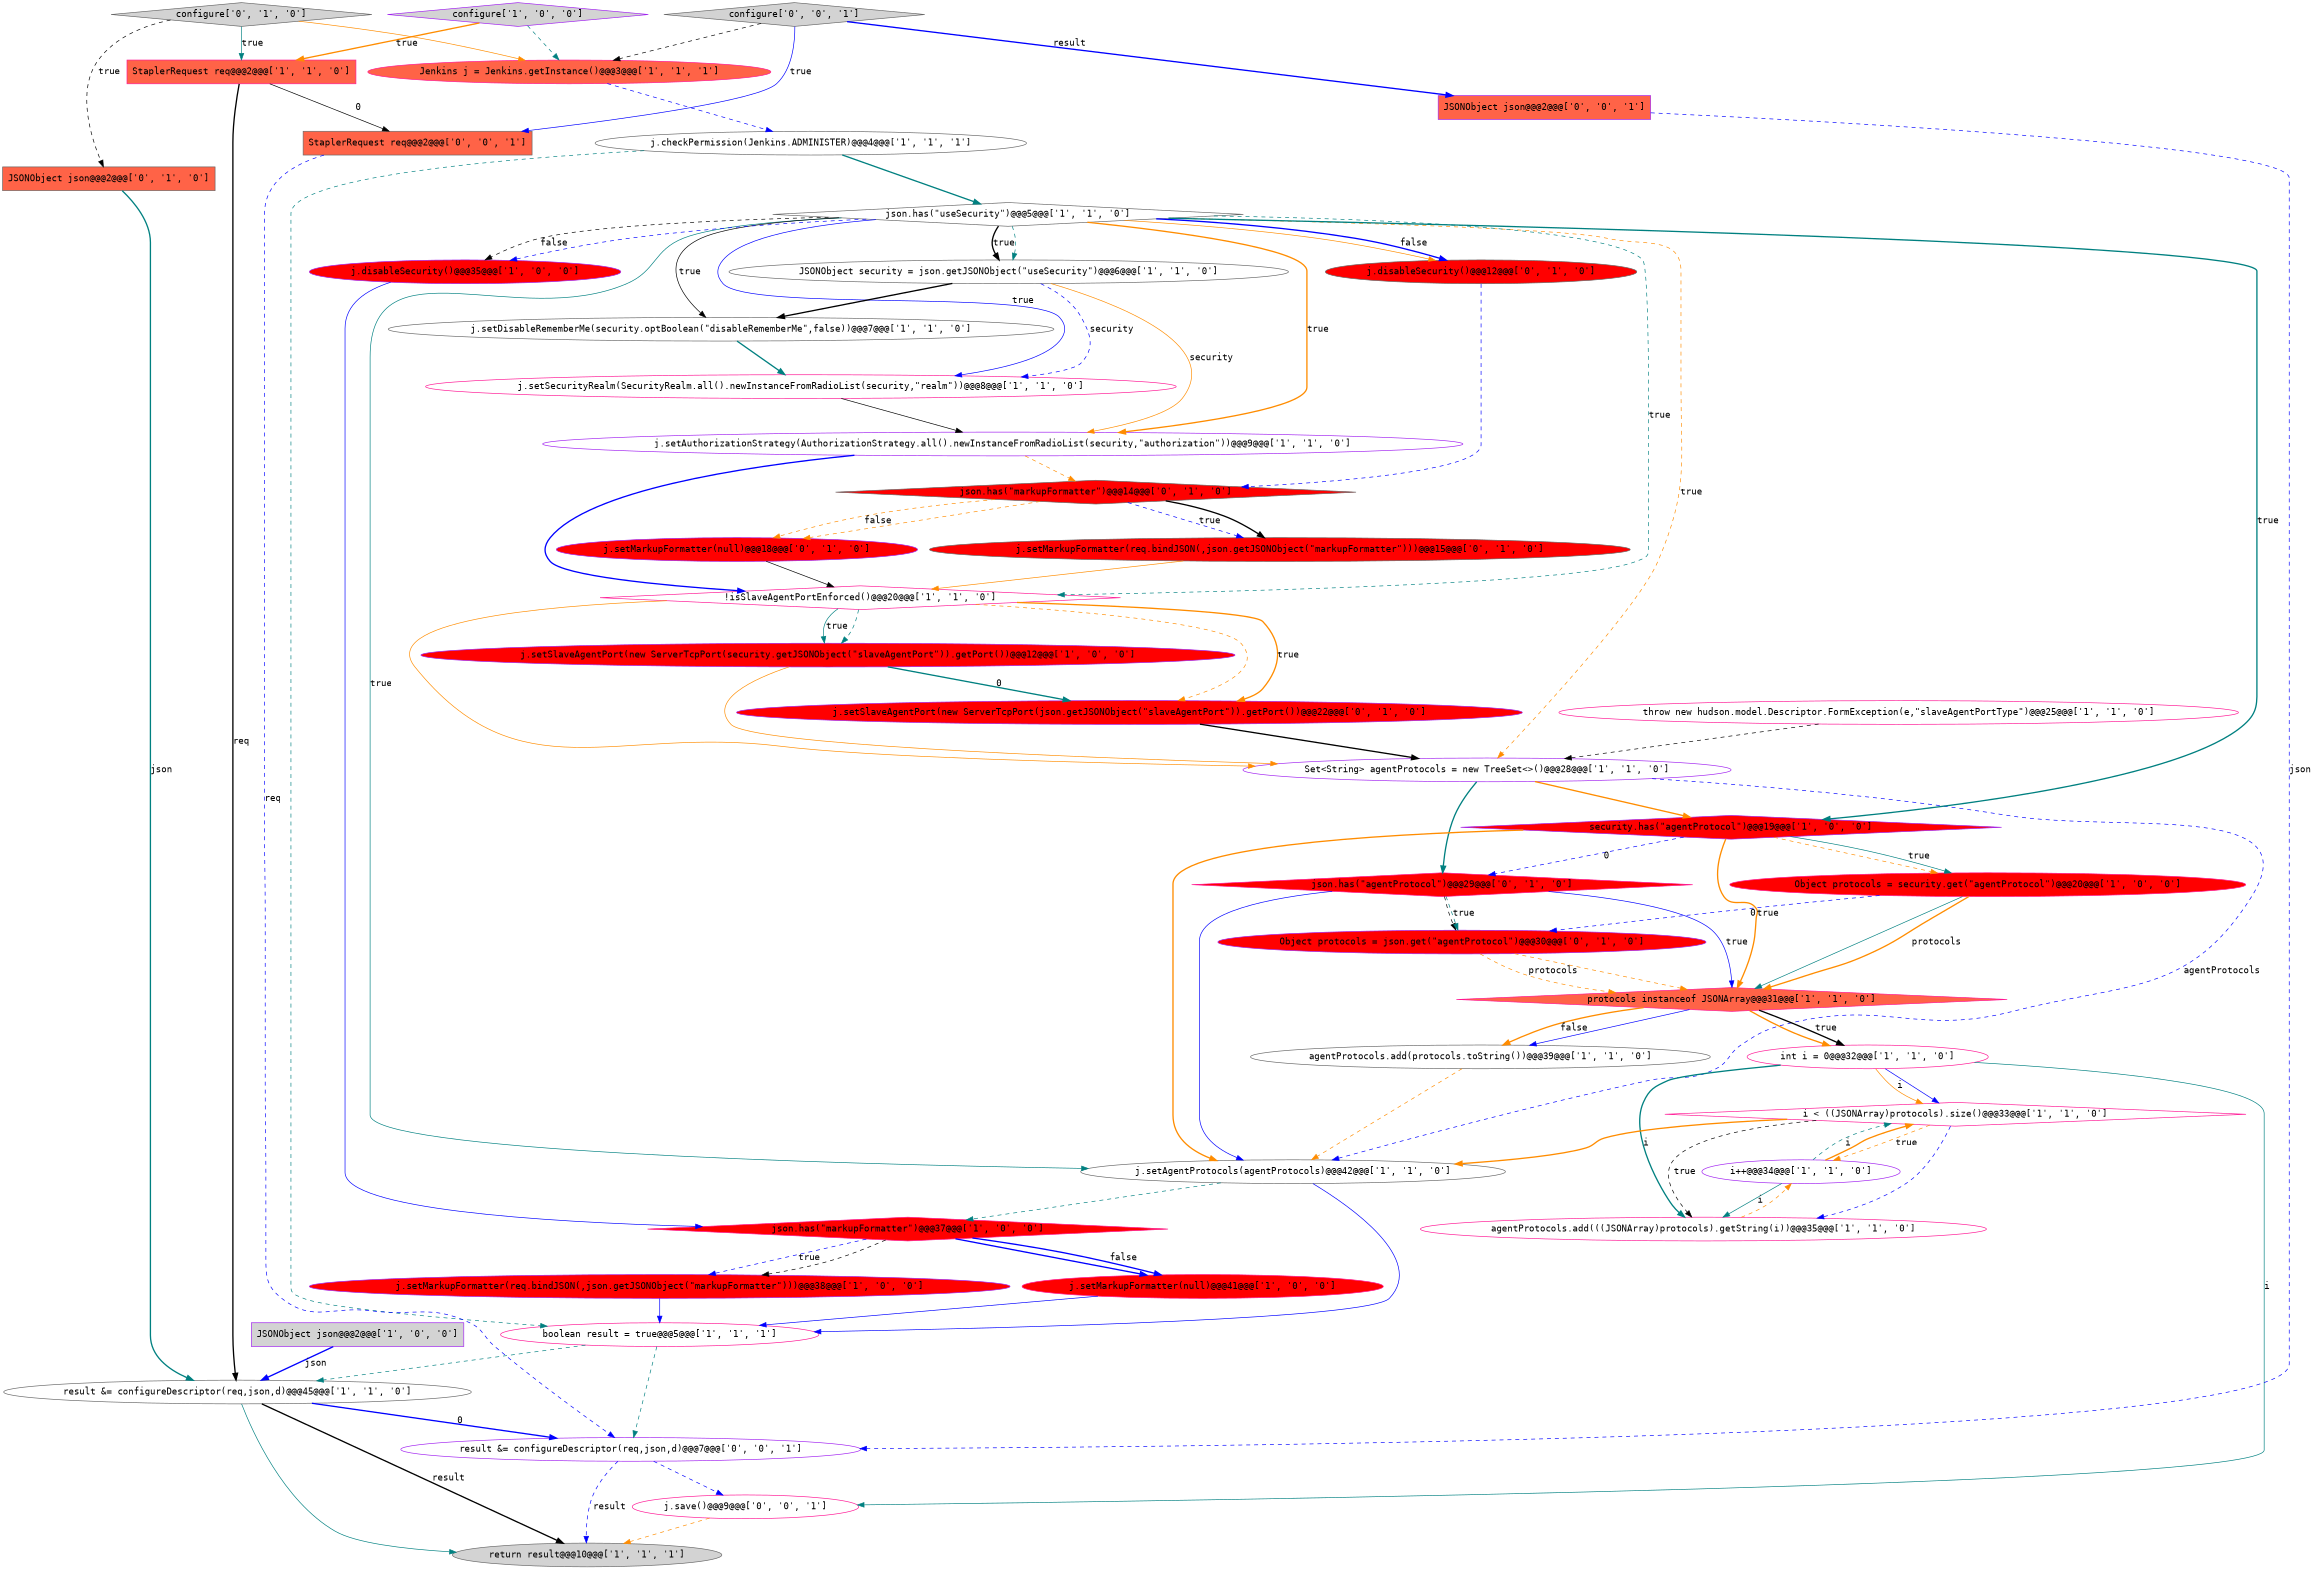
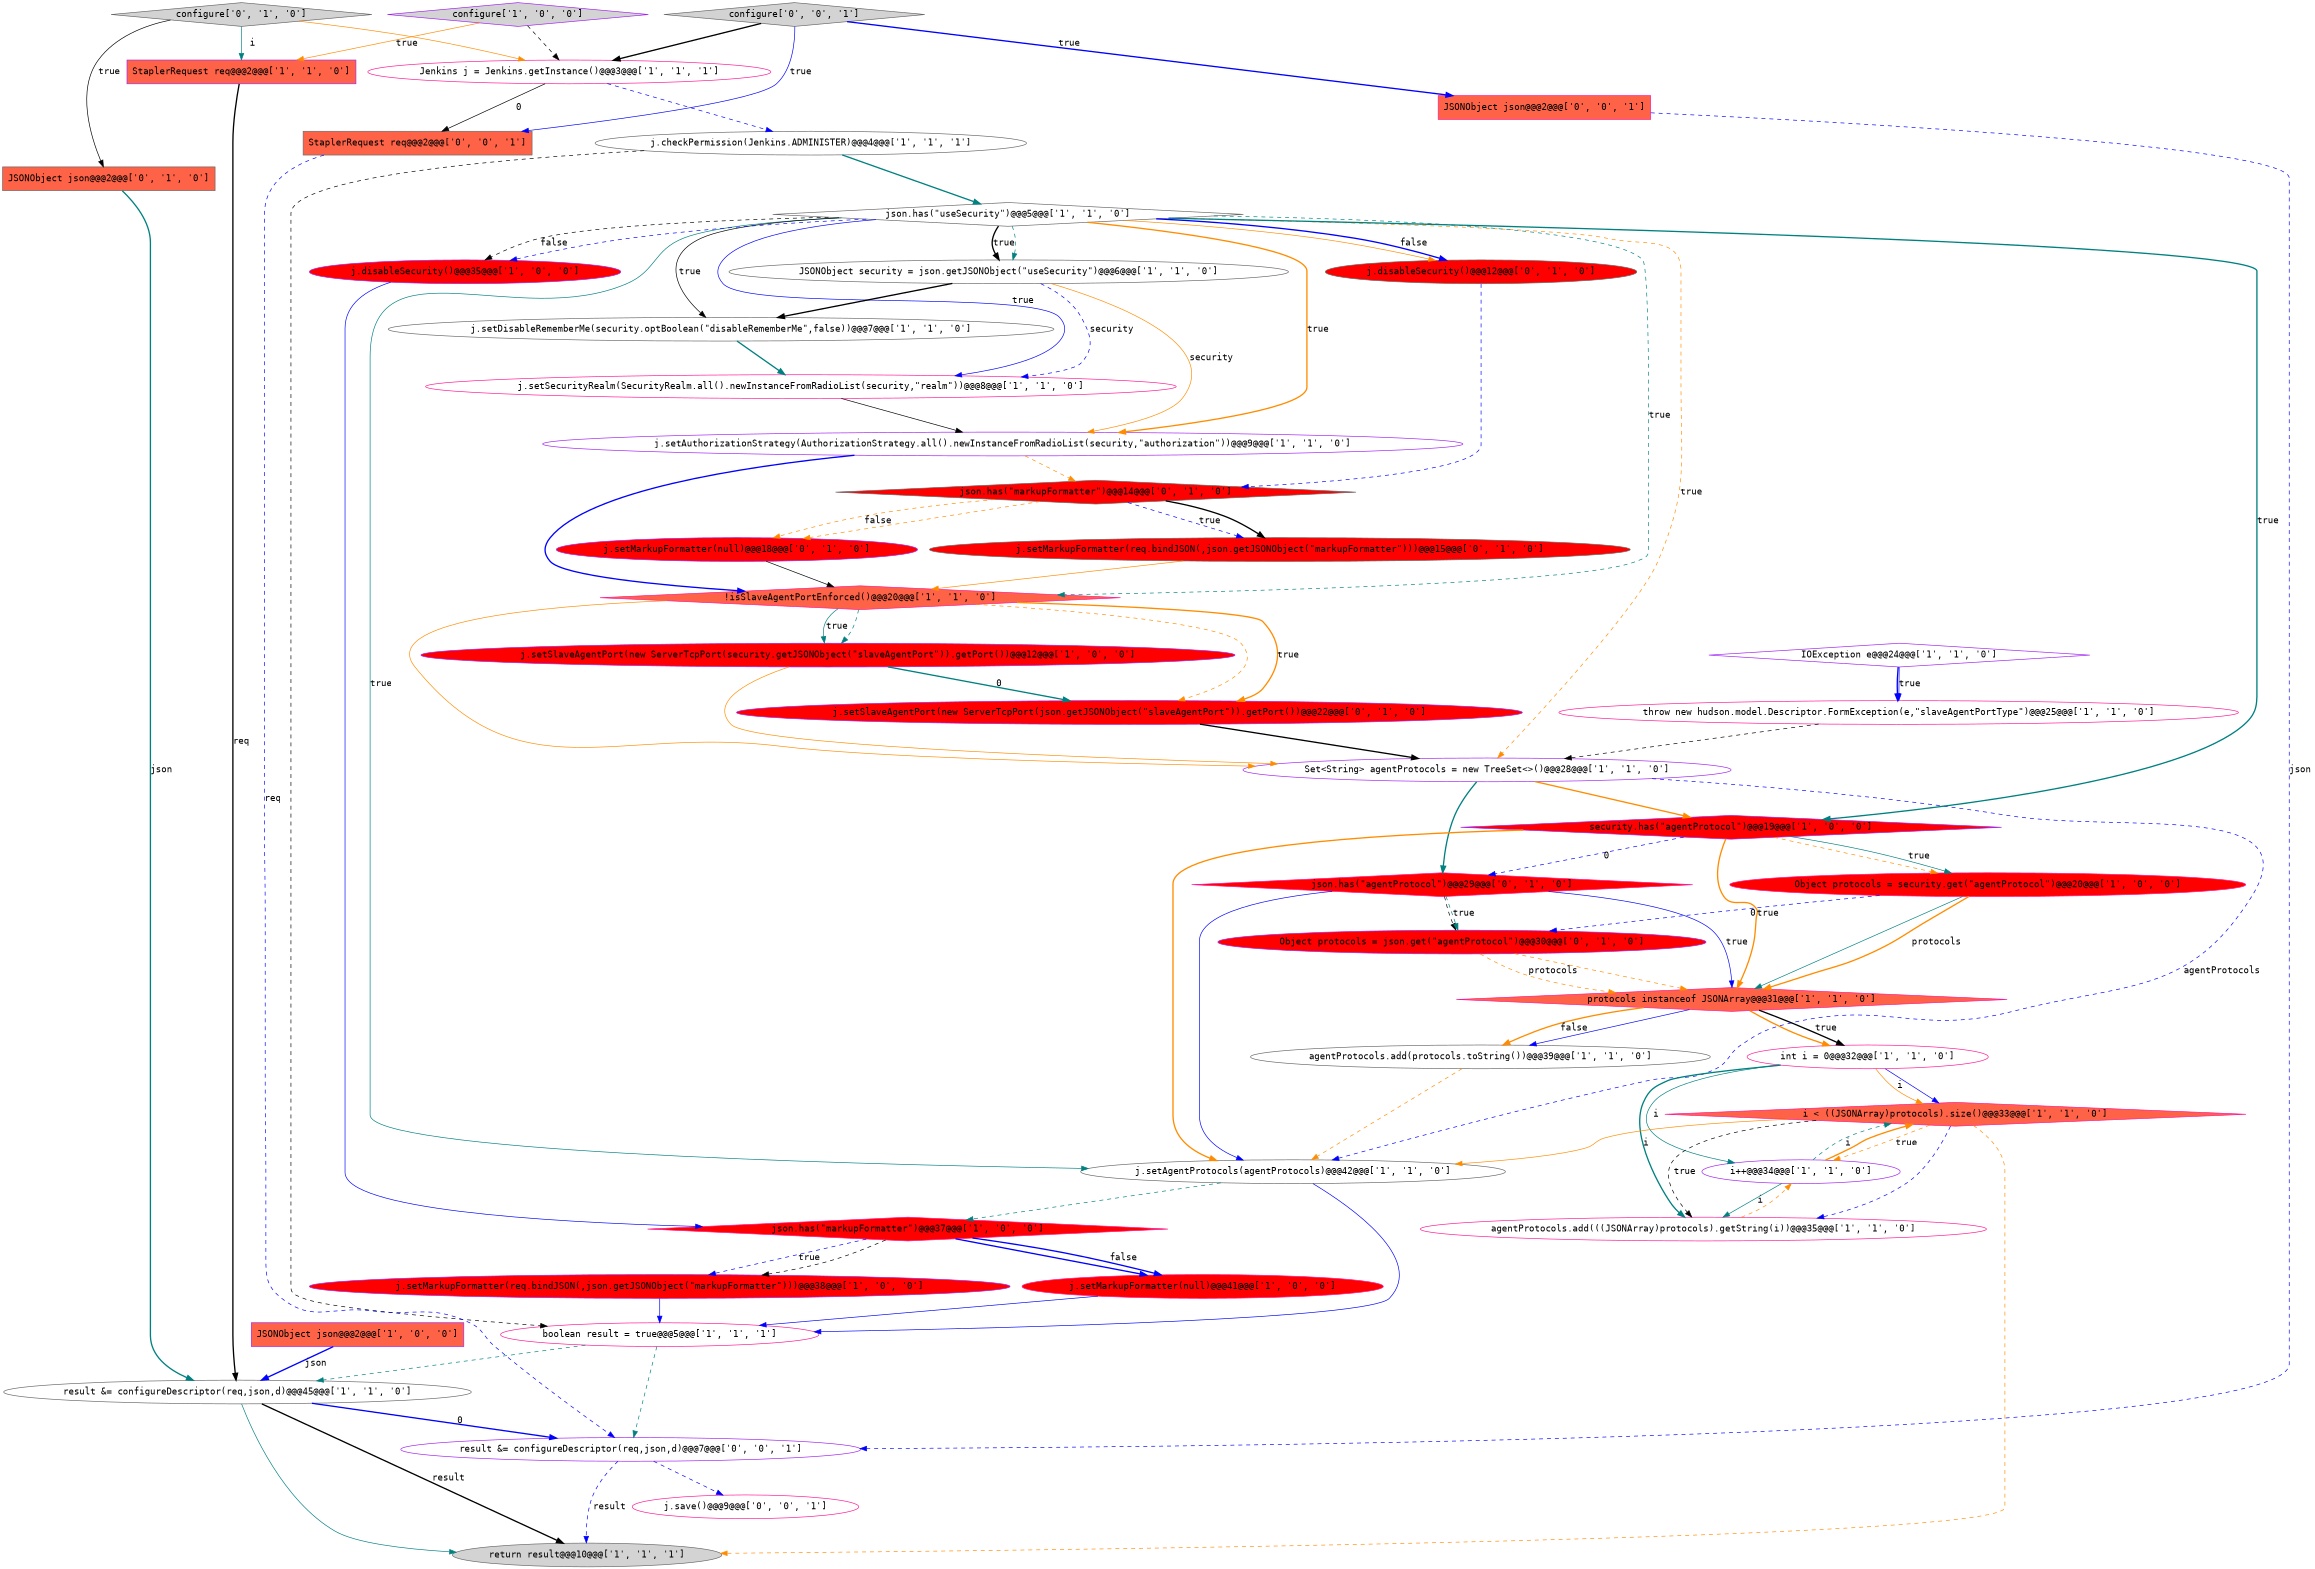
edge "configure['1', '0', '0']" -> "Jenkins j = Jenkins.getInstance()@@@3@@@['1', '1', '1']": color teal -> black
edge "configure['1', '0', '0']" -> "StaplerRequest req@@@2@@@['1', '1', '0']": style bold -> solid
edge "configure['0', '0', '1']" -> "Jenkins j = Jenkins.getInstance()@@@3@@@['1', '1', '1']": style dashed -> bold
edge "configure['0', '1', '0']" -> "StaplerRequest req@@@2@@@['1', '1', '0']": label "true" -> "i"
edge "configure['0', '0', '1']" -> "JSONObject json@@@2@@@['0', '0', '1']": label "result" -> "true"
edge "configure['0', '1', '0']" -> "JSONObject json@@@2@@@['0', '1', '0']": style dashed -> solid
node "StaplerRequest req@@@2@@@['1', '1', '0']": color deeppink -> purple
node "Jenkins j = Jenkins.getInstance()@@@3@@@['1', '1', '1']": fillcolor tomato -> white
edge "StaplerRequest req@@@2@@@['1', '1', '0']" -> "StaplerRequest req@@@2@@@['0', '0', '1']": now "Jenkins j = Jenkins.getInstance()@@@3@@@['1', '1', '1']" -> "StaplerRequest req@@@2@@@['0', '0', '1']"
node "JSONObject json@@@2@@@['0', '0', '1']": color purple -> deeppink
node "!isSlaveAgentPortEnforced()@@@20@@@['1', '1', '0']": fillcolor white -> tomato
node "IOException e@@@24@@@['1', '1', '0']": added
edge "j.checkPermission(Jenkins.ADMINISTER)@@@4@@@['1', '1', '1']" -> "boolean result = true@@@5@@@['1', '1', '1']": color teal -> black
node "i < ((JSONArray)protocols).size()@@@33@@@['1', '1', '0']": fillcolor white -> tomato
edge "i < ((JSONArray)protocols).size()@@@33@@@['1', '1', '0']" -> "j.setAgentProtocols(agentProtocols)@@@42@@@['1', '1', '0']": style bold -> solid
node "JSONObject json@@@2@@@['1', '0', '0']": fillcolor lightgray -> tomato
edge "int i = 0@@@32@@@['1', '1', '0']" -> "j.save()@@@9@@@['0', '0', '1']": now "int i = 0@@@32@@@['1', '1', '0']" -> "i++@@@34@@@['1', '1', '0']"
edge "j.save()@@@9@@@['0', '0', '1']" -> "return result@@@10@@@['1', '1', '1']": now "i < ((JSONArray)protocols).size()@@@33@@@['1', '1', '0']" -> "return result@@@10@@@['1', '1', '1']"
